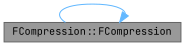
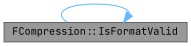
node "FCompression::FCompression": label "FCompression::FCompression" -> "FCompression::IsFormatValid"
